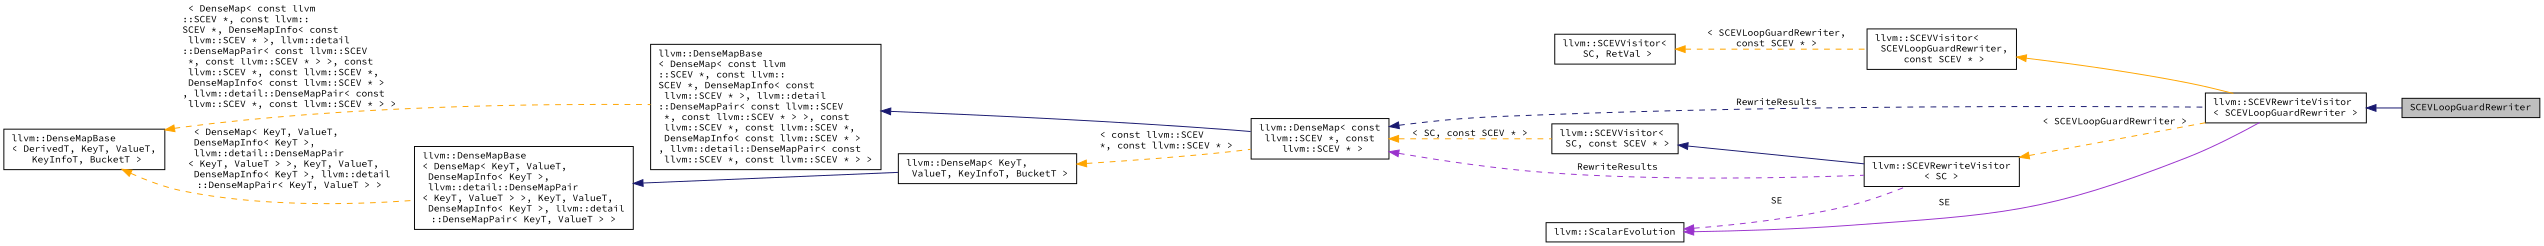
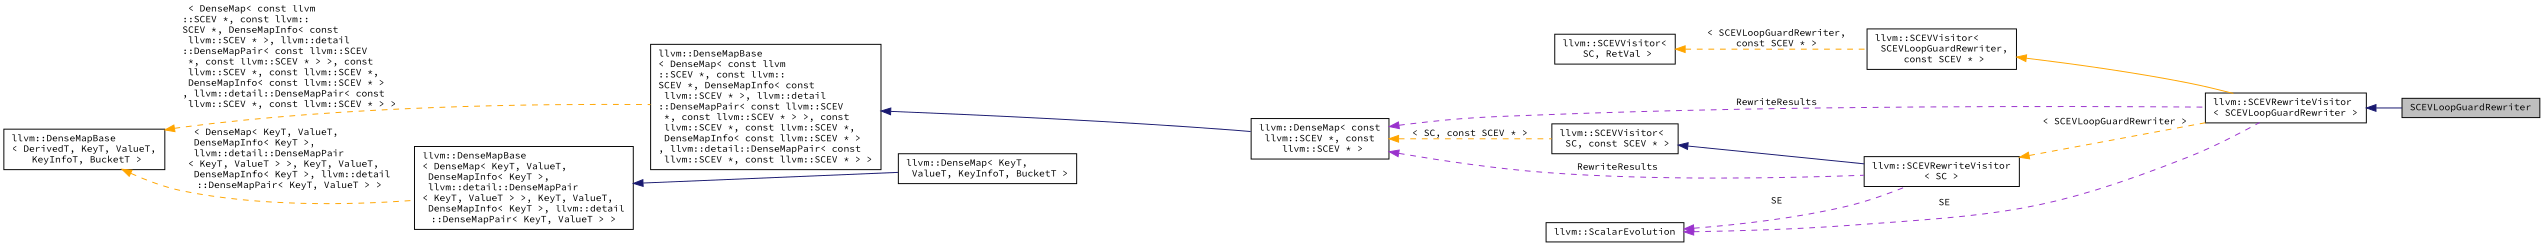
edge "llvm::SCEVRewriteVisitor < SCEVLoopGuardRewriter >" -> "llvm::DenseMap< const llvm::SCEV *, const llvm::SCEV * >": color midnightblue -> darkorchid3
edge "llvm::DenseMap< const llvm::SCEV *, const llvm::SCEV * >" -> "llvm::DenseMap< KeyT, ValueT, KeyInfoT, BucketT >": removed, label "< const llvm::SCEV *, const llvm::SCEV * >"
edge "llvm::SCEVRewriteVisitor < SCEVLoopGuardRewriter >" -> "llvm::ScalarEvolution": style solid -> dashed
